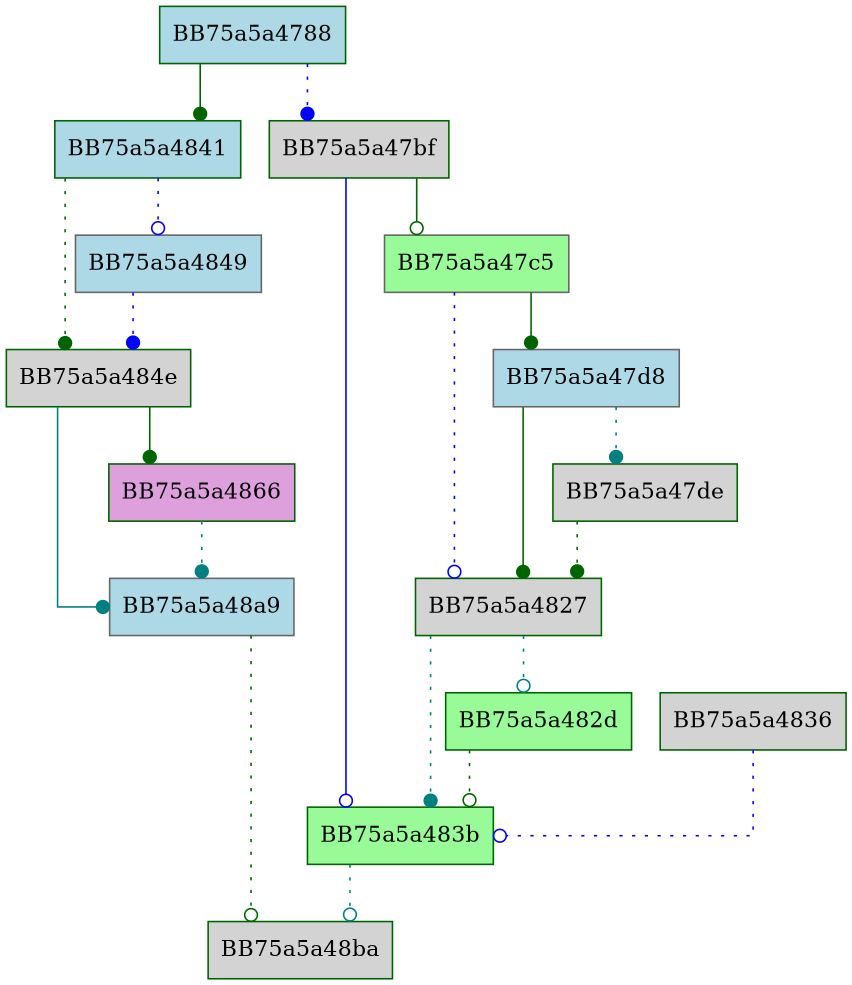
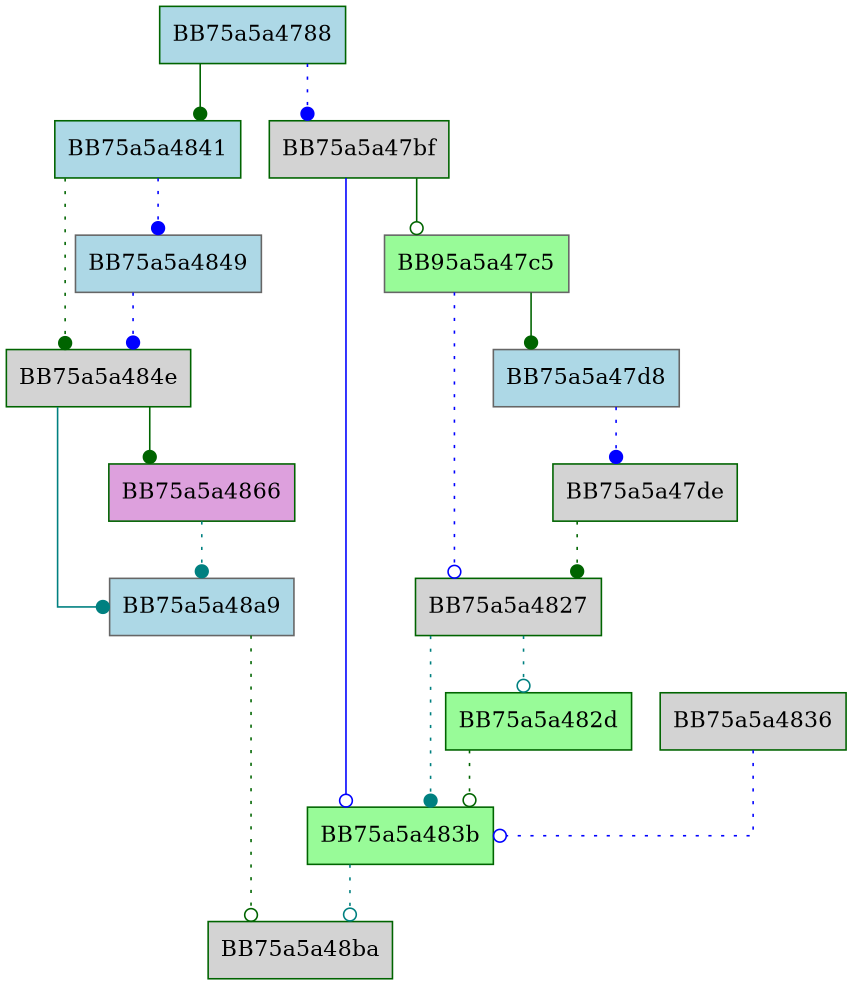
edge "BB75a5a4841" -> "BB75a5a4849": arrowhead odot -> dot
node "BB75a5a47c5": label "BB75a5a47c5" -> "BB95a5a47c5"
edge "BB75a5a47d8" -> "BB75a5a47de": color teal -> blue
edge "BB75a5a47d8" -> "BB75a5a4827": removed
